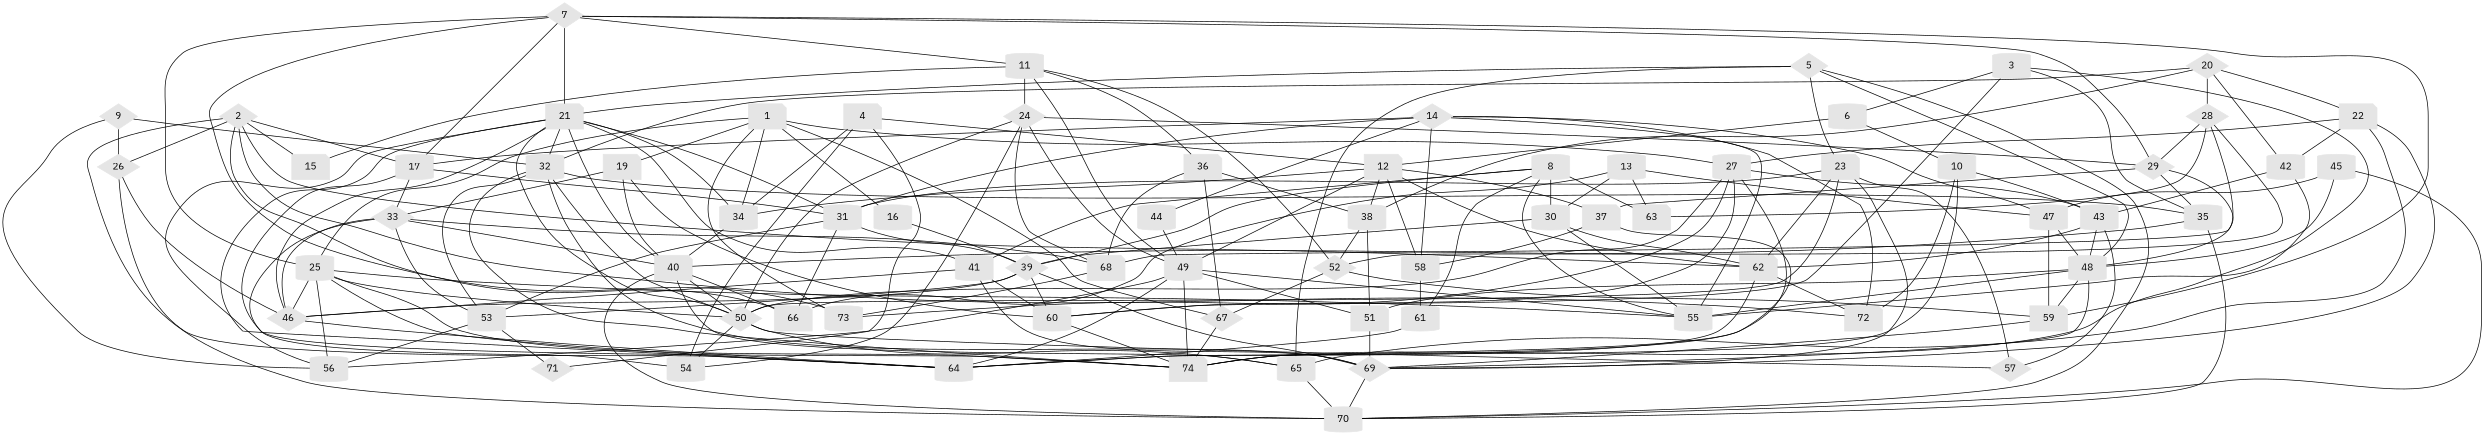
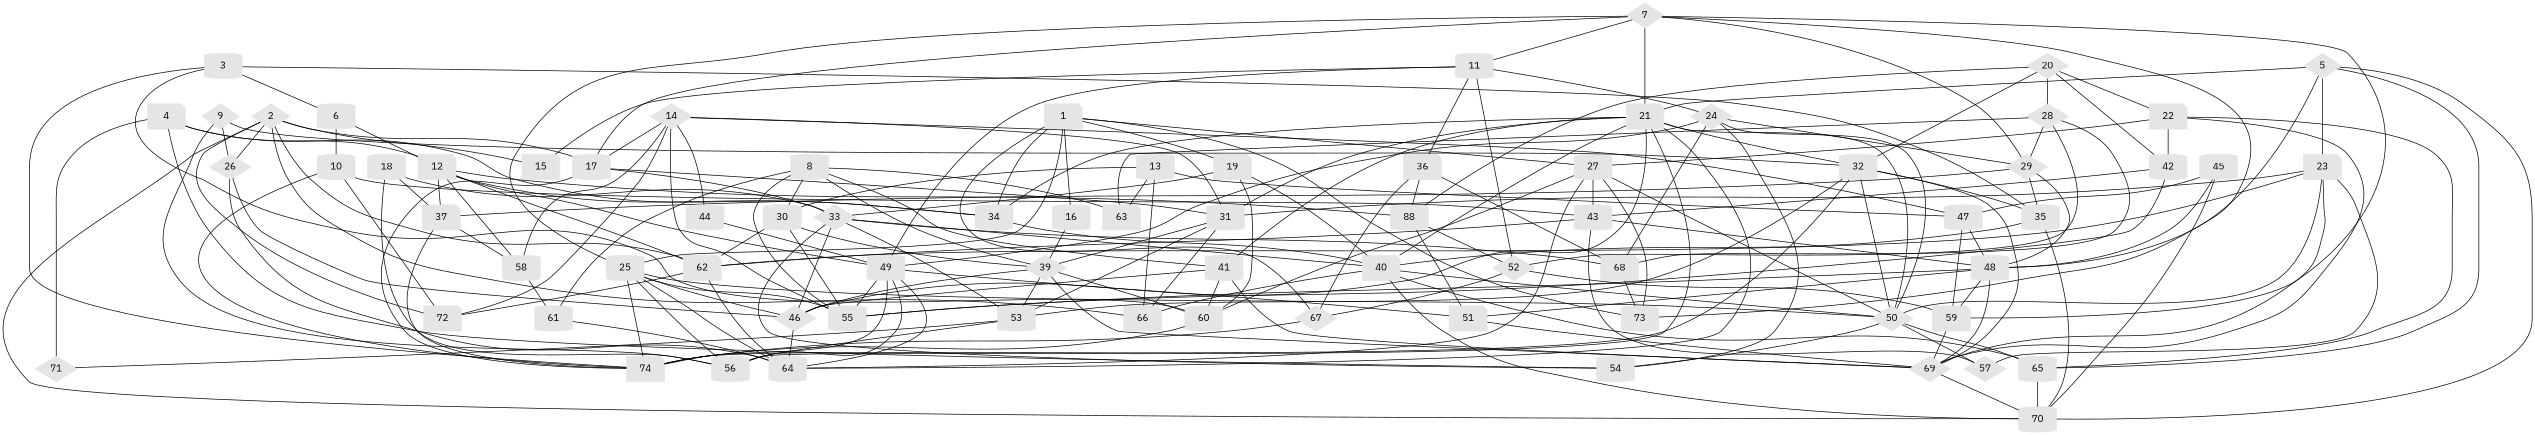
node "18": added
node "38": label "38" -> "88"
